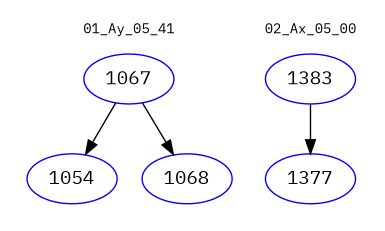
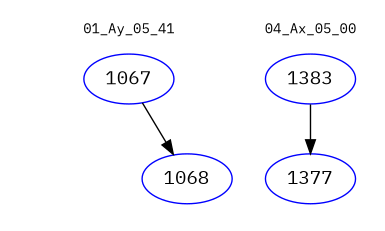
cluster "02_Ax_05_00": label "02_Ax_05_00" -> "04_Ax_05_00"
node "1054": removed
